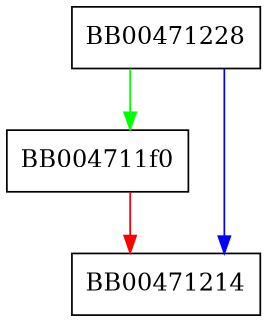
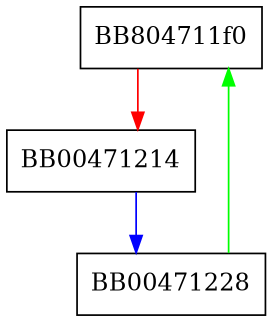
edge "BB00471228" -> "BB00471214": reversed
node "BB004711f0": label "BB004711f0" -> "BB804711f0"
